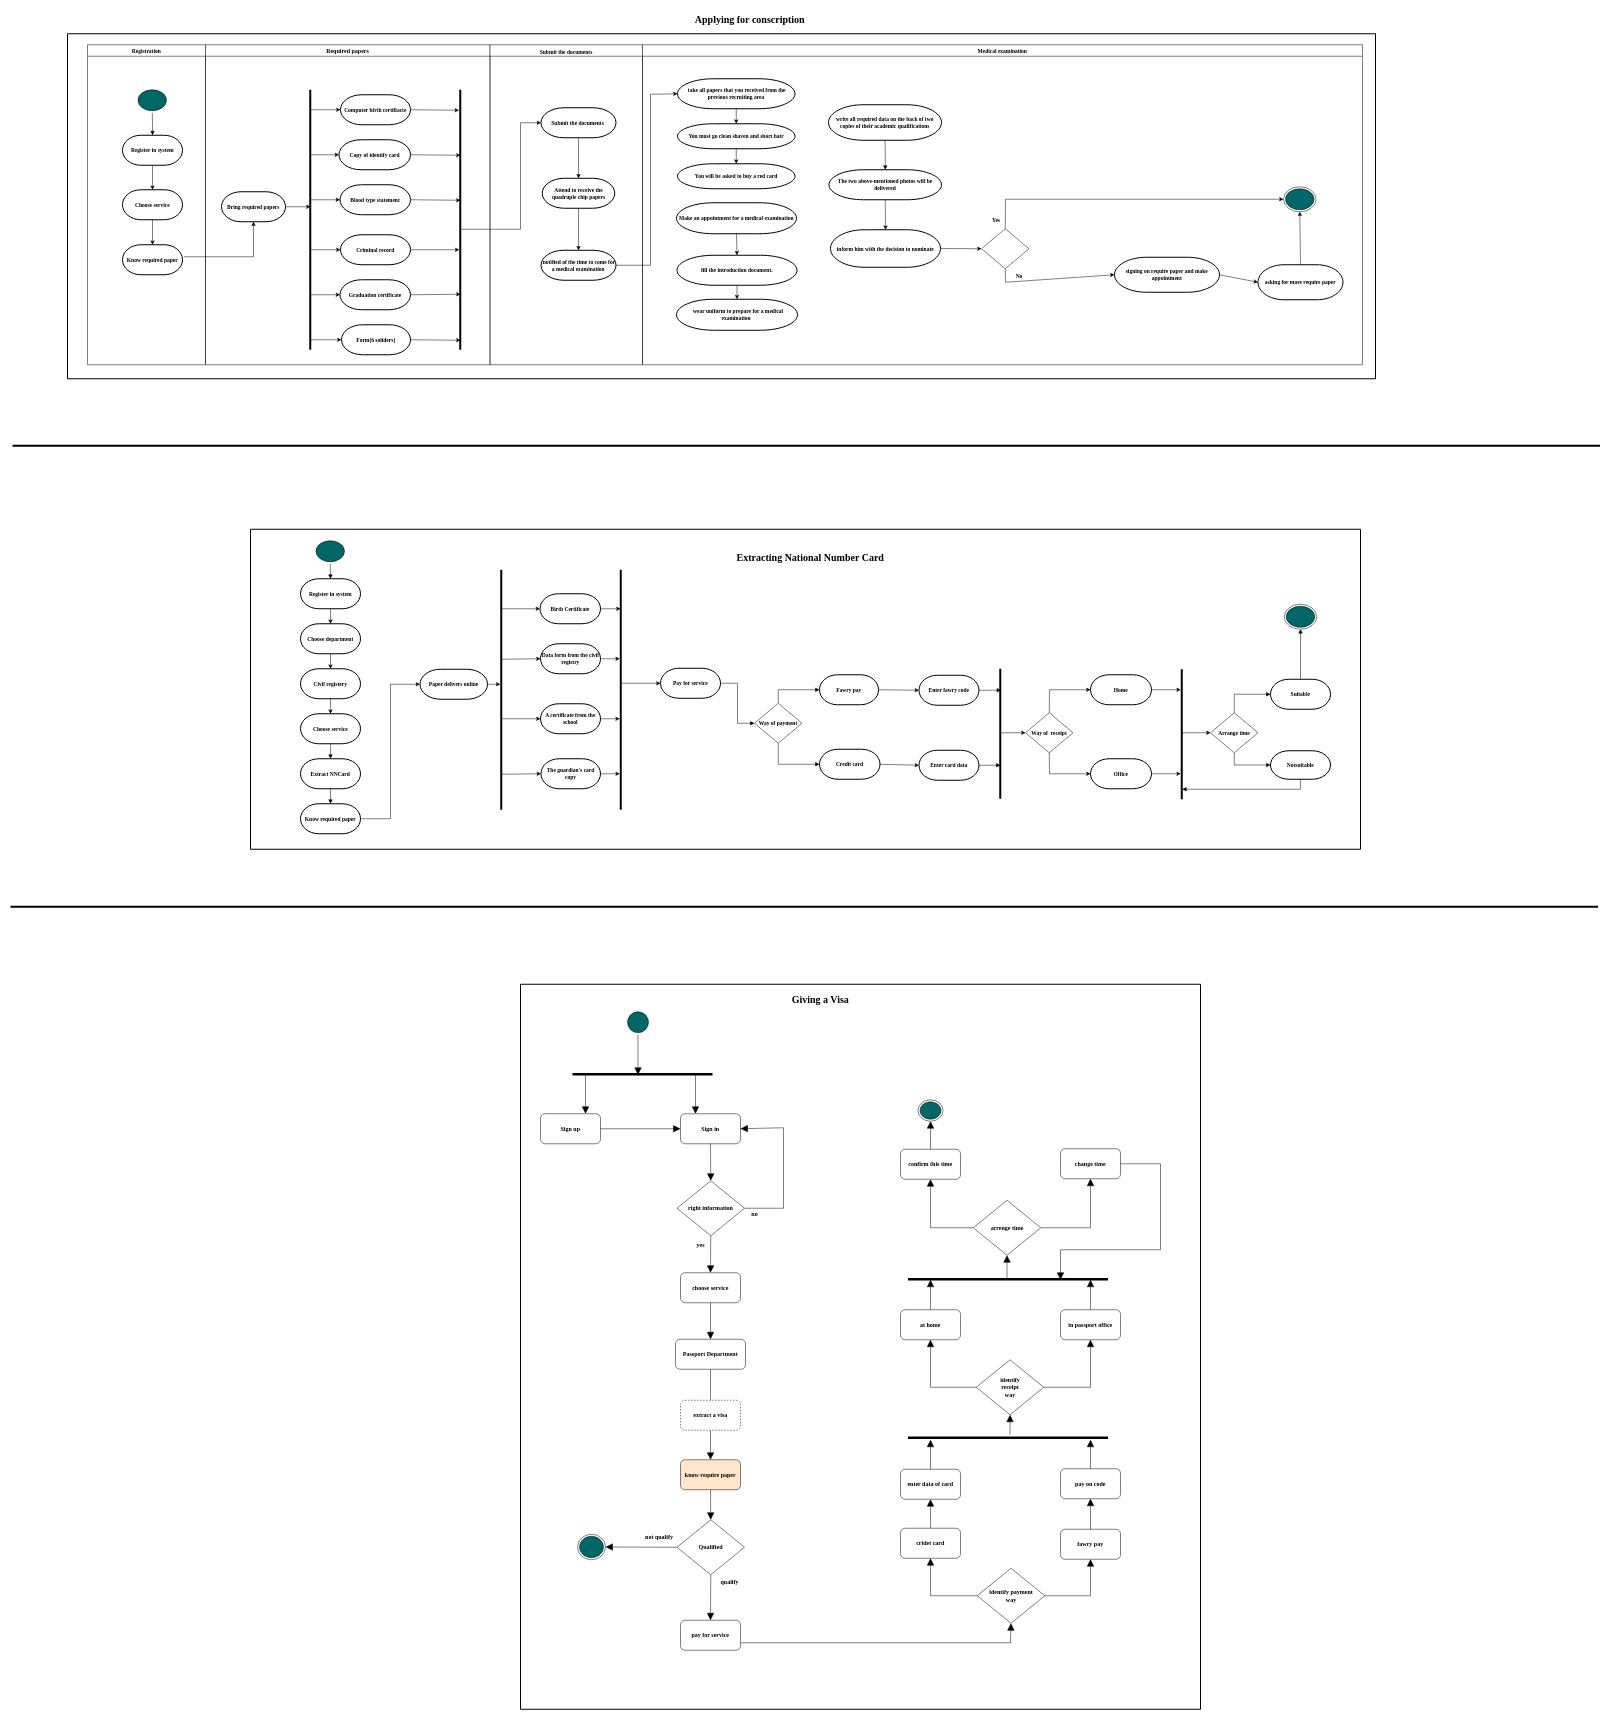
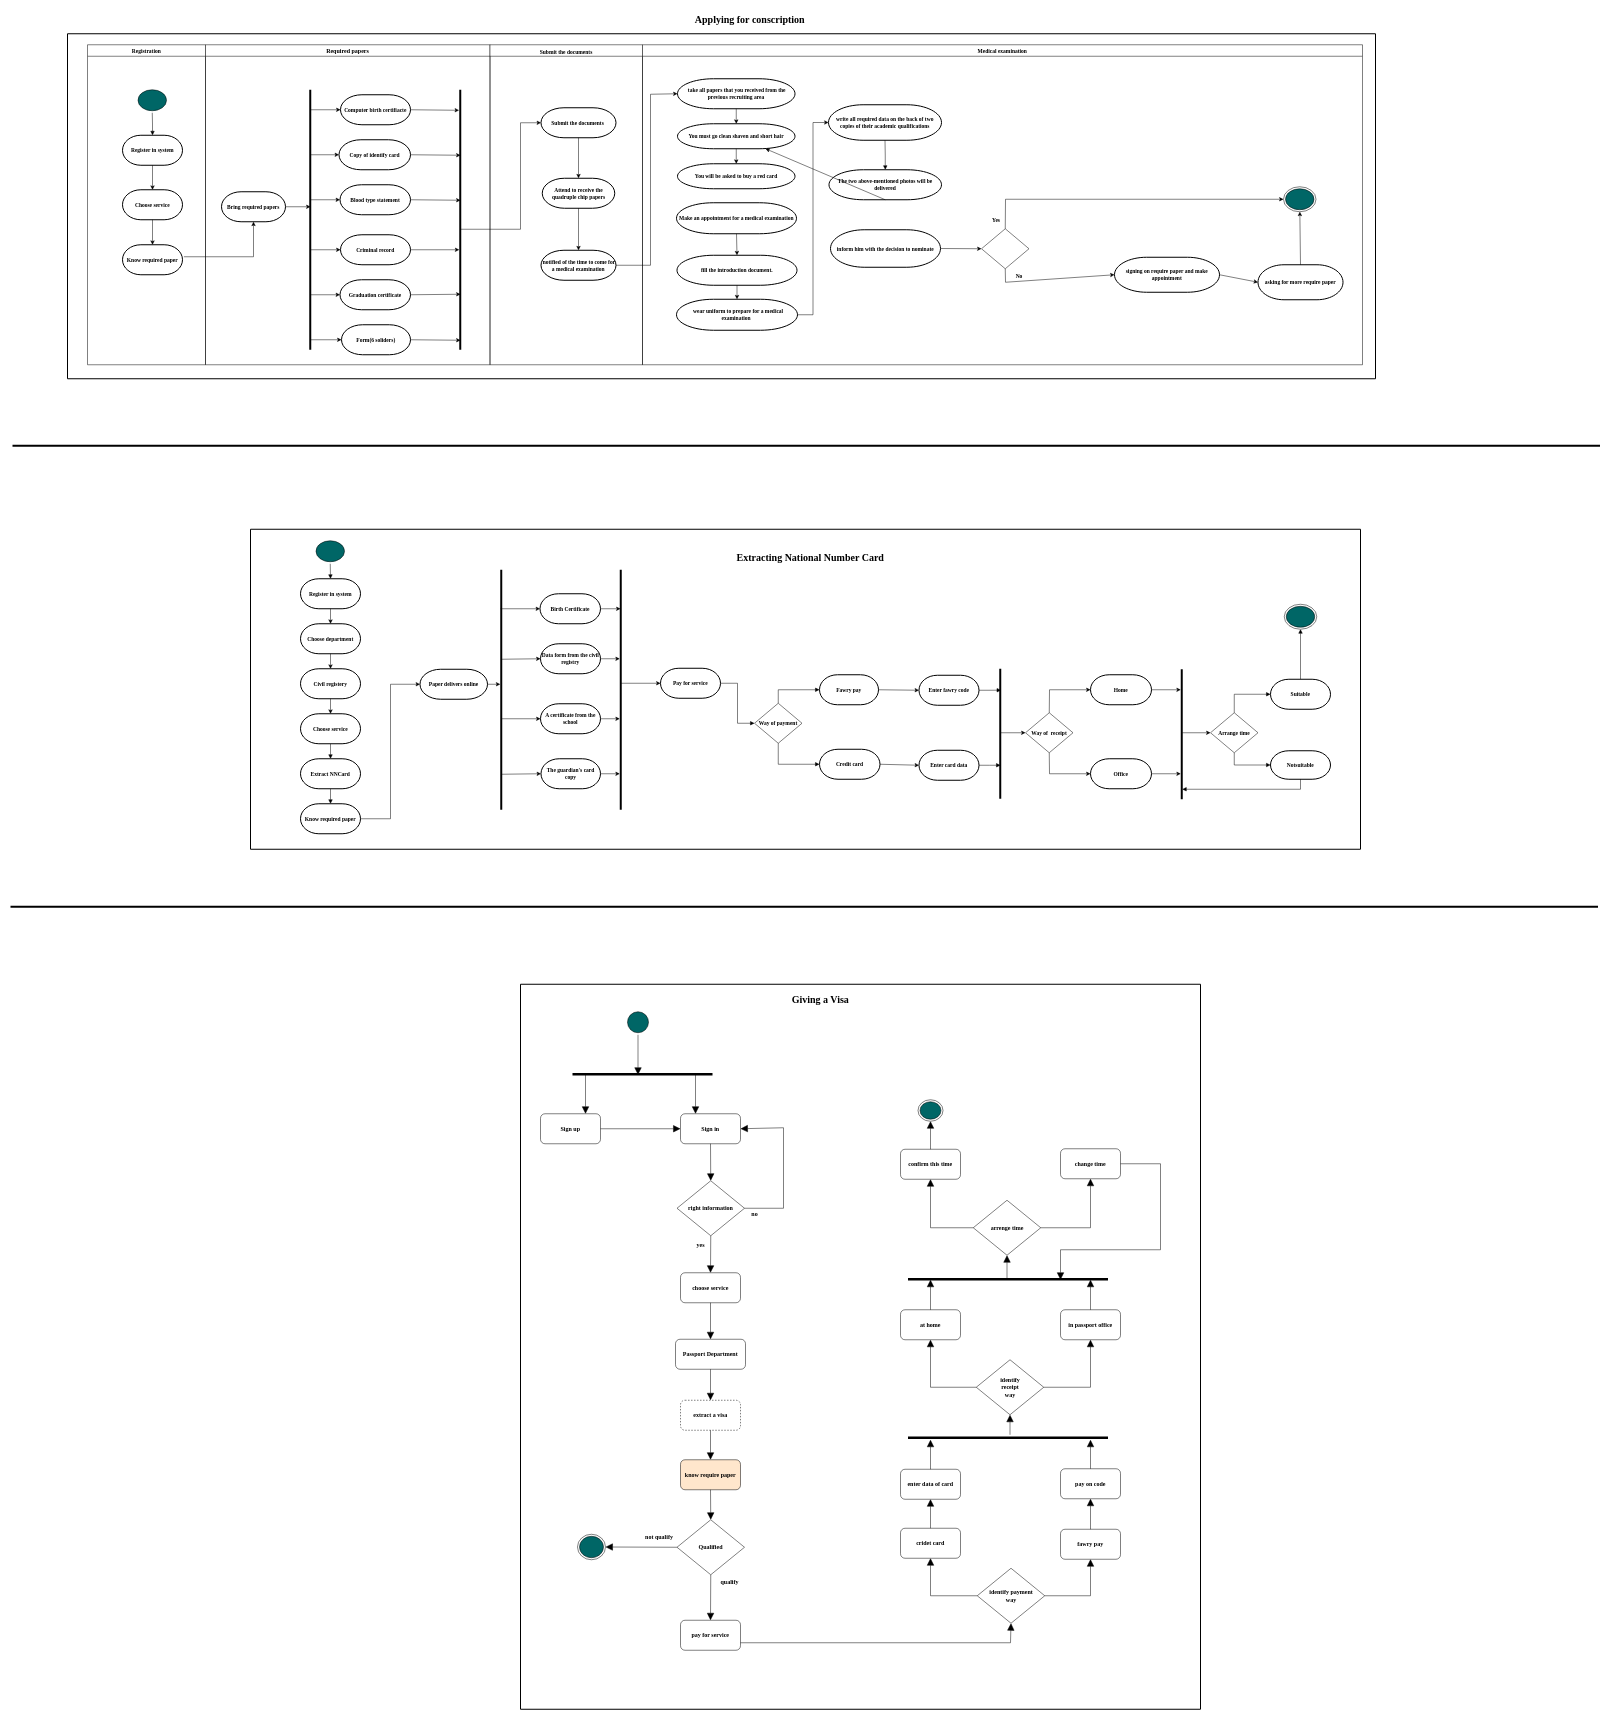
edge "wear uniform to prepare for a medical examination" -> "write all required data on the back of two copies of their academic qualifications": added
edge "The two above-mentioned photos will be delivered" -> "inform him with the decision to nominate": now "The two above-mentioned photos will be delivered" -> "You must go clean shaven and short hair"
edge "Passport Department" -- "extract a visa": arrowhead none -> block
